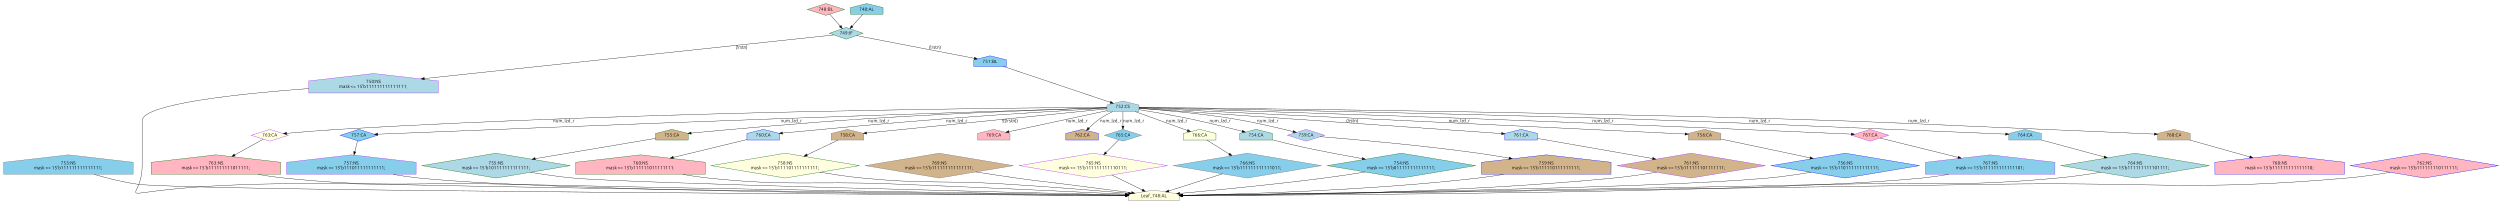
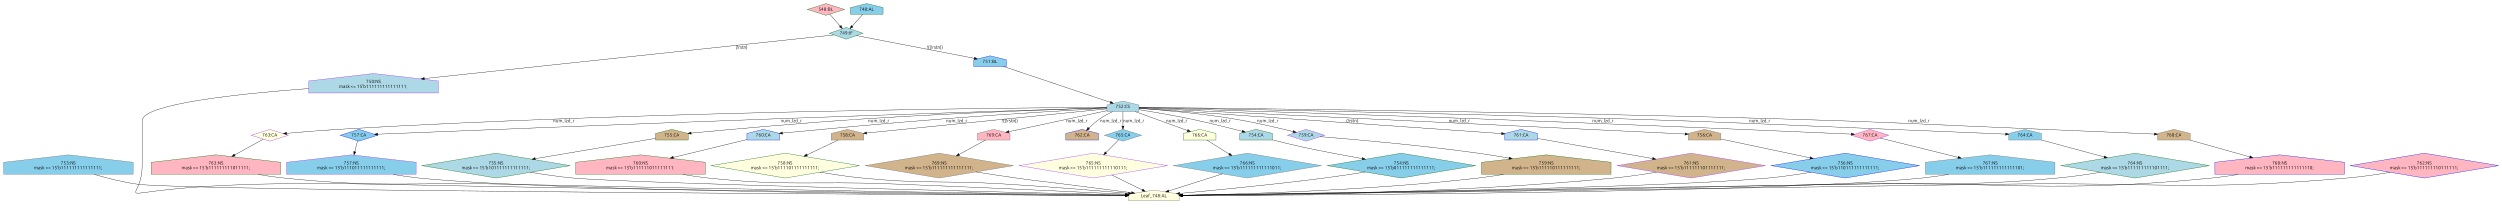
node "748:BL": label "748:BL" -> "548:BL"
edge "749:IF" -> "751:BL": label "(!rstn)" -> "!((!rstn))"
edge "769:CA" -> "769:NS mask <= 15'b111111111111111;": added
node "759:NS mask <= 15'b111110111111111;": color blue -> darkgreen
node "767:NS mask <= 15'b111111111111101;": color purple -> gray40
edge "768:NS mask <= 15'b111111111111110;" -> "Leaf_748:AL": added
